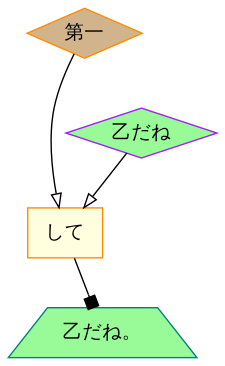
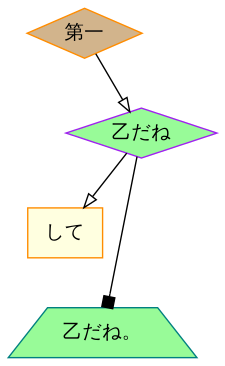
edge "第一" -> "して": now "第一" -> "乙だね"
edge "して" -> "乙だね。": now "乙だね" -> "乙だね。"
